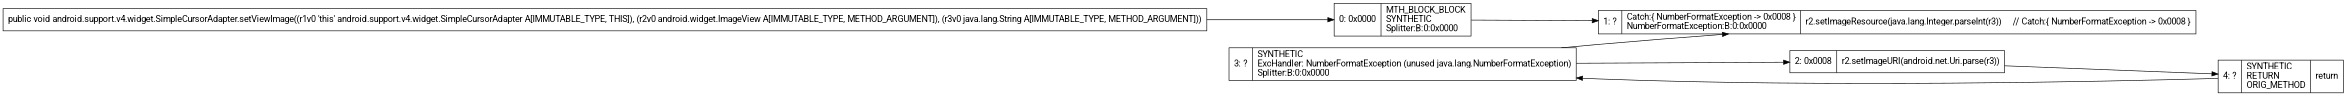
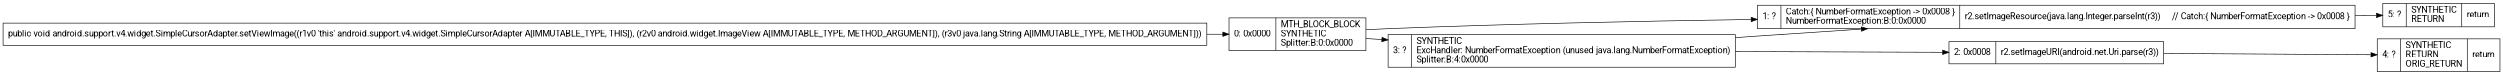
node "5: ?": added
node "3: ?": text "Splitter:B:0:0x0000" -> "Splitter:B:4:0x0000"
edge "4: ?" -> "3: ?": now "0: 0x0000" -> "3: ?"
node "4: ?": text "ORIG_METHOD" -> "ORIG_RETURN"
